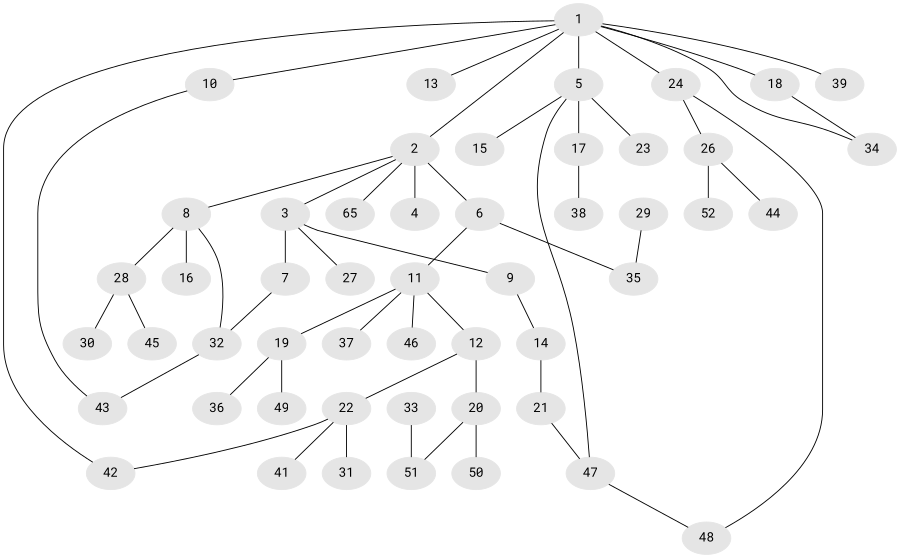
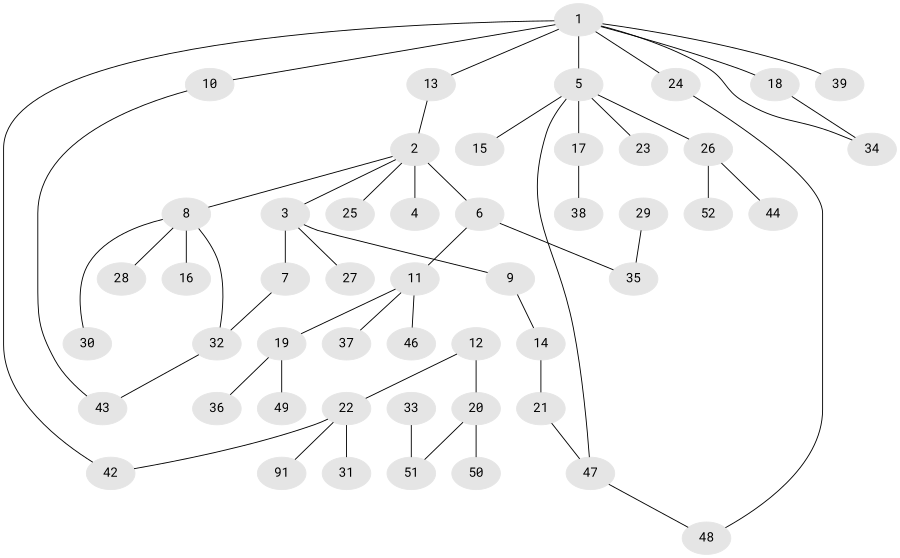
edge "1" -- "2": now "13" -- "2"
edge "24" -- "26": now "5" -- "26"
node "65": label "65" -> "25"
edge "28" -- "30": now "8" -- "30"
edge "11" -- "12": removed
node "45": removed
node "41": label "41" -> "91"
